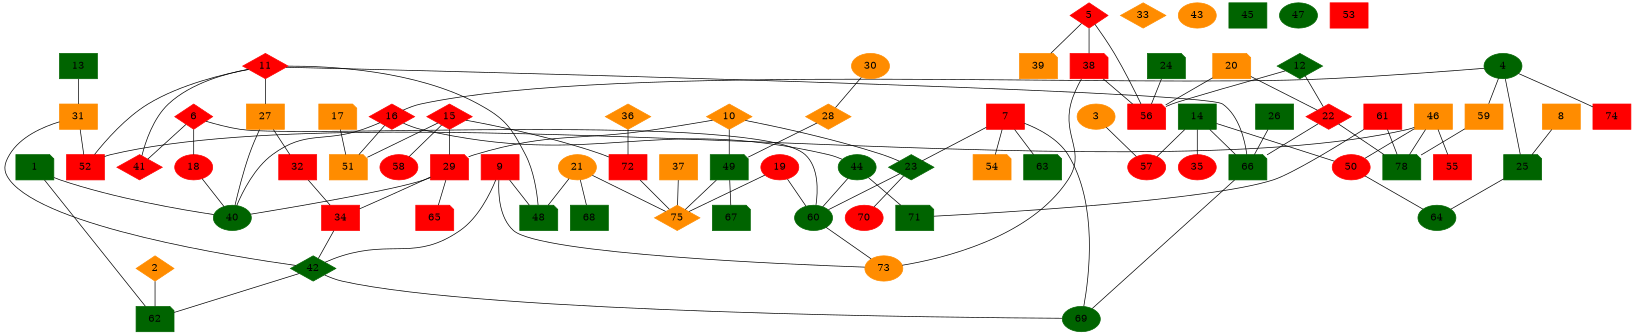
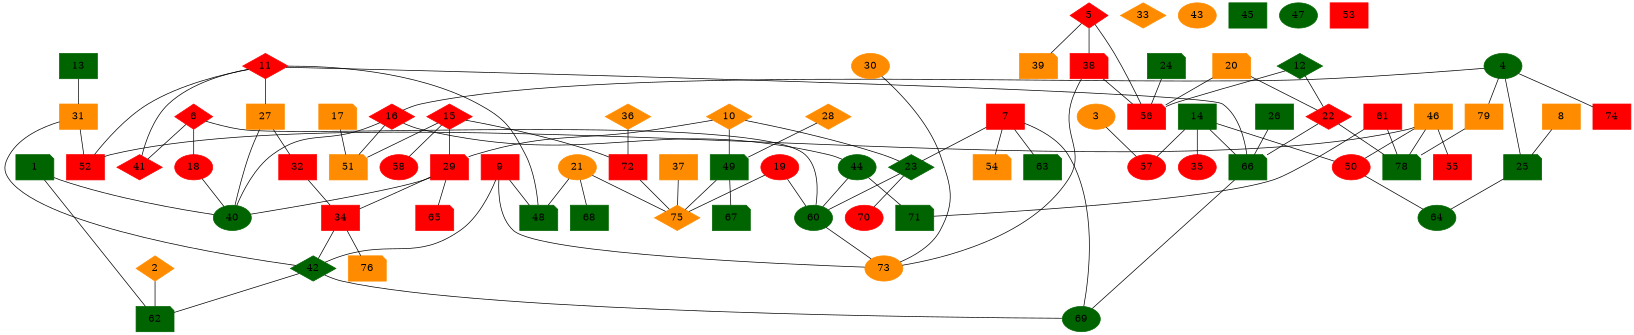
edge "30" -- "28": now "30" -- "73"
node "59": label "59" -> "79"
node "76": added
